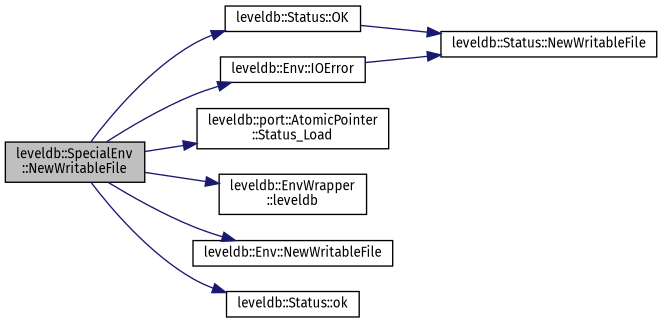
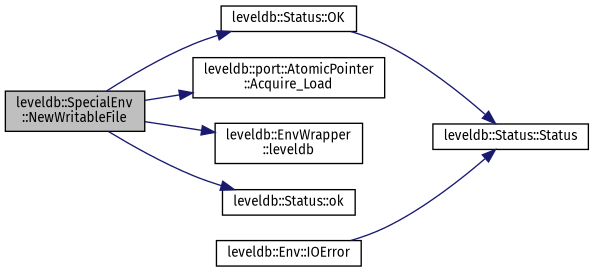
node "leveldb::Status::NewWritableFile": label "leveldb::Status::NewWritableFile" -> "leveldb::Status::Status"
edge "leveldb::SpecialEnv ::NewWritableFile" -> "leveldb::Env::IOError": removed
node "leveldb::port::AtomicPointer ::Status_Load": label "leveldb::port::AtomicPointer ::Status_Load" -> "leveldb::port::AtomicPointer ::Acquire_Load"
node "leveldb::Env::NewWritableFile": removed
